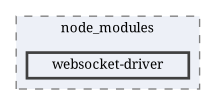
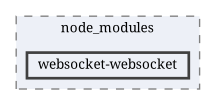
node "websocket-driver": label "websocket-driver" -> "websocket-websocket"
